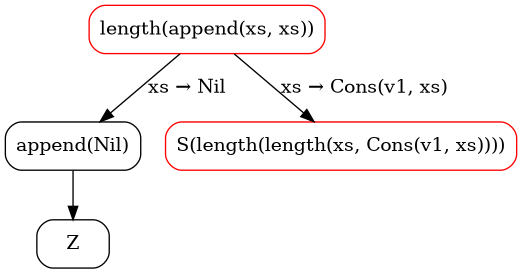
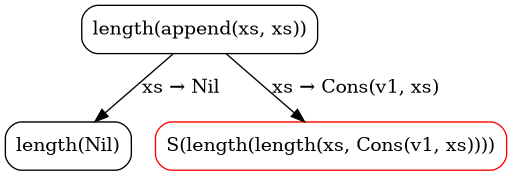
node "length(append(xs, xs))": color red -> black
node "append(Nil)": label "append(Nil)" -> "length(Nil)"
node "Z": removed
